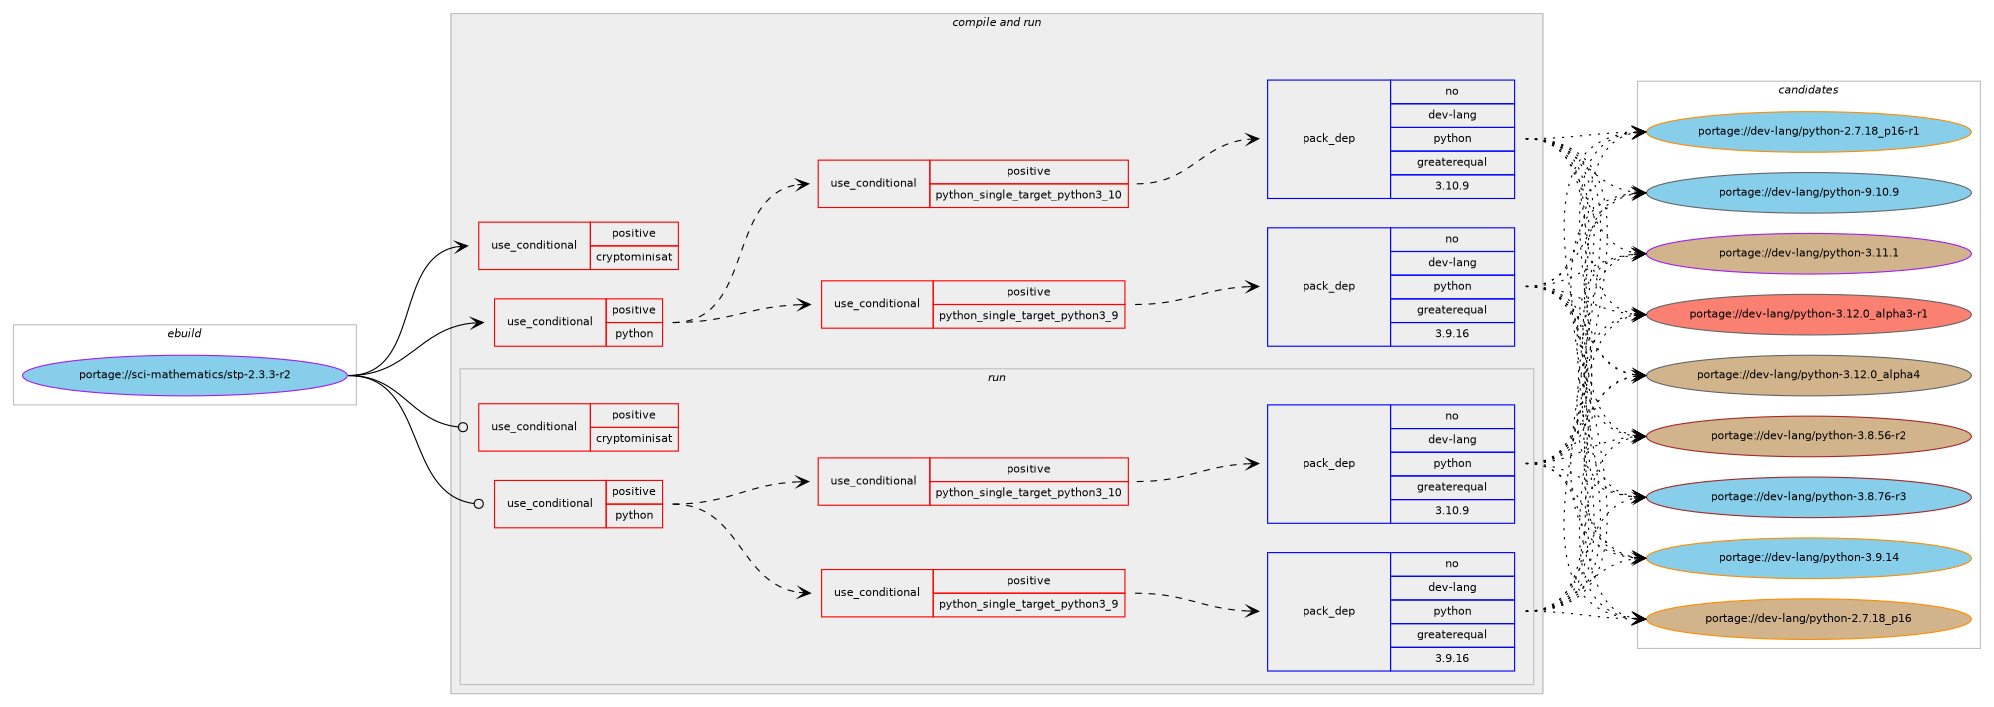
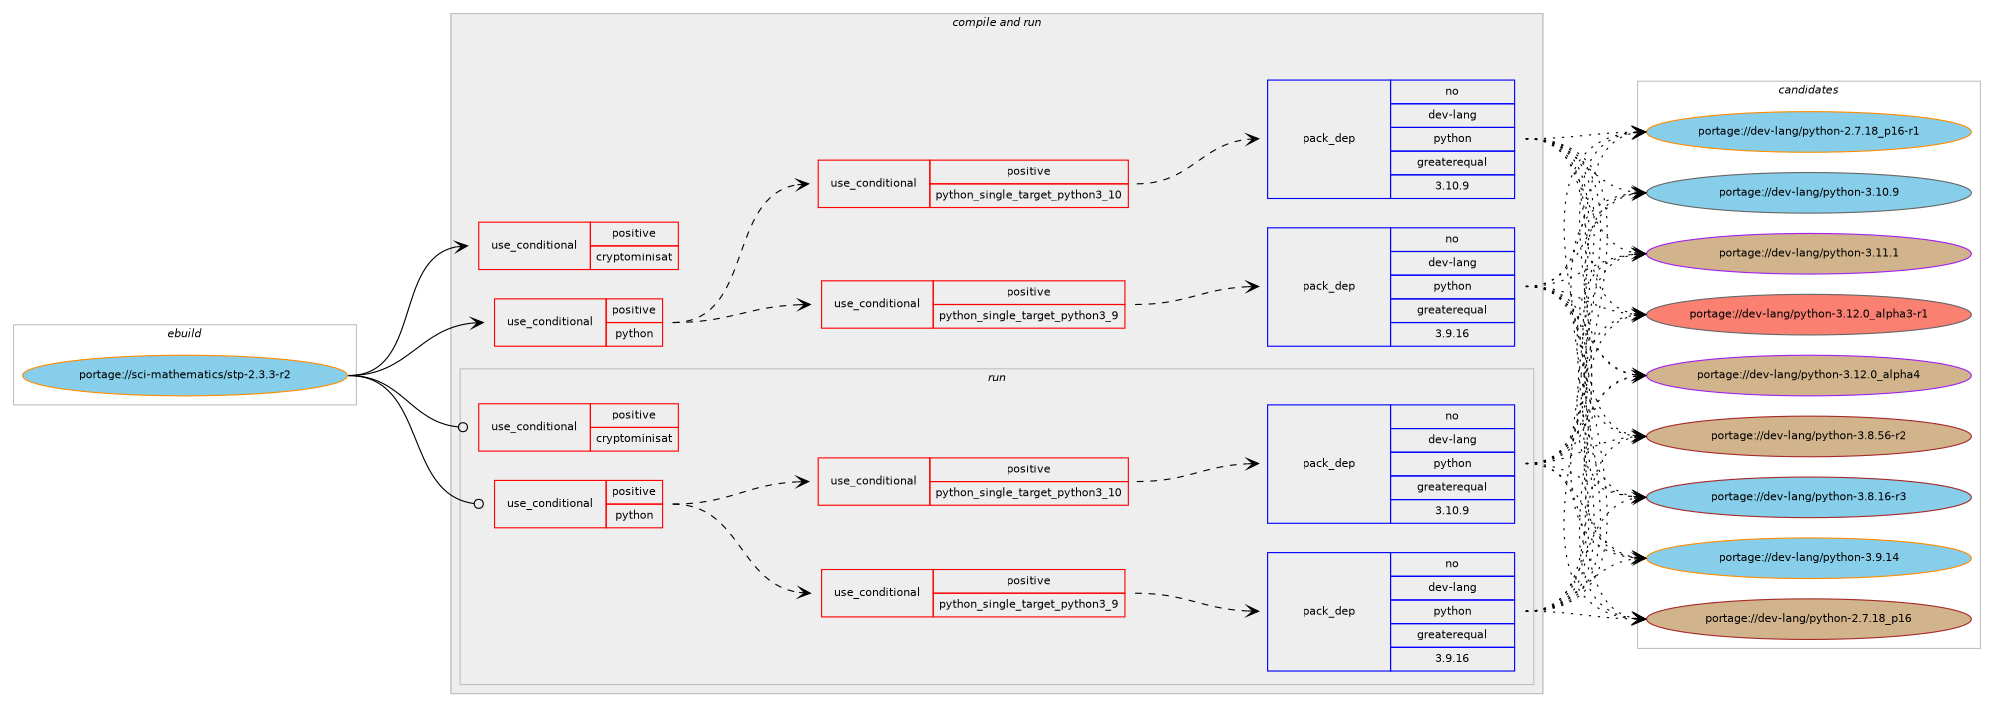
node "portage://dev-lang/python-9.10.9": label "portage://dev-lang/python-9.10.9" -> "portage://dev-lang/python-3.10.9"
node "portage://sci-mathematics/stp-2.3.3-r2": color purple -> darkorange
node "portage://dev-lang/python-3.12.0_alpha4": color gray40 -> purple
node "portage://dev-lang/python-3.8.76-r3": label "portage://dev-lang/python-3.8.76-r3" -> "portage://dev-lang/python-3.8.16-r3"
node "portage://dev-lang/python-2.7.18_p16": color darkorange -> brown
